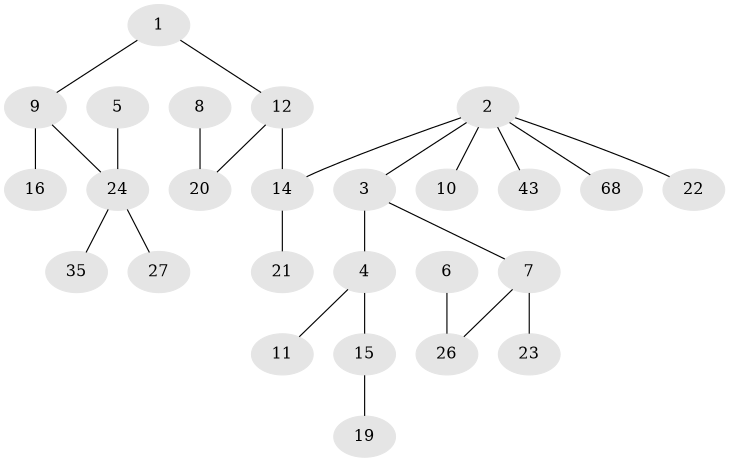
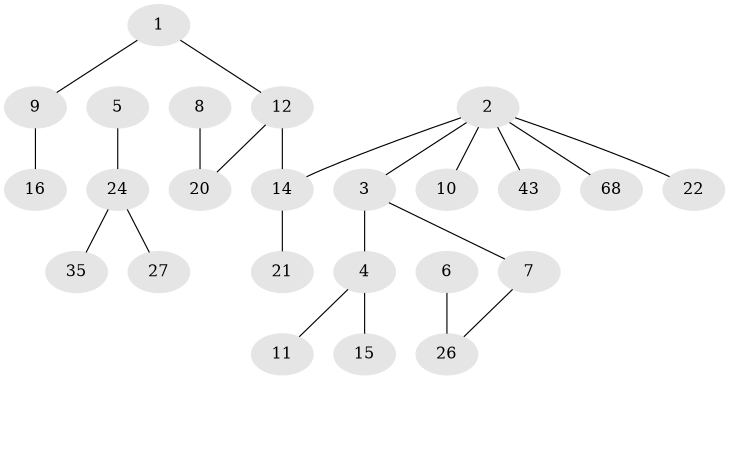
edge "9" -- "24": removed
node "23": removed
node "19": removed
